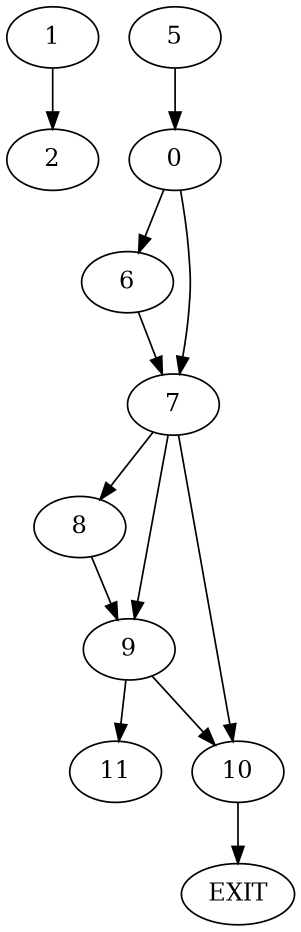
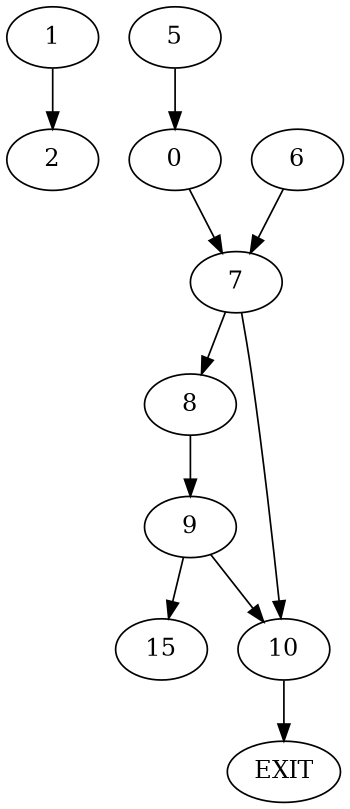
edge "0" -> "6": removed
edge "7" -> "9": removed
node "11": label "11" -> "15"
